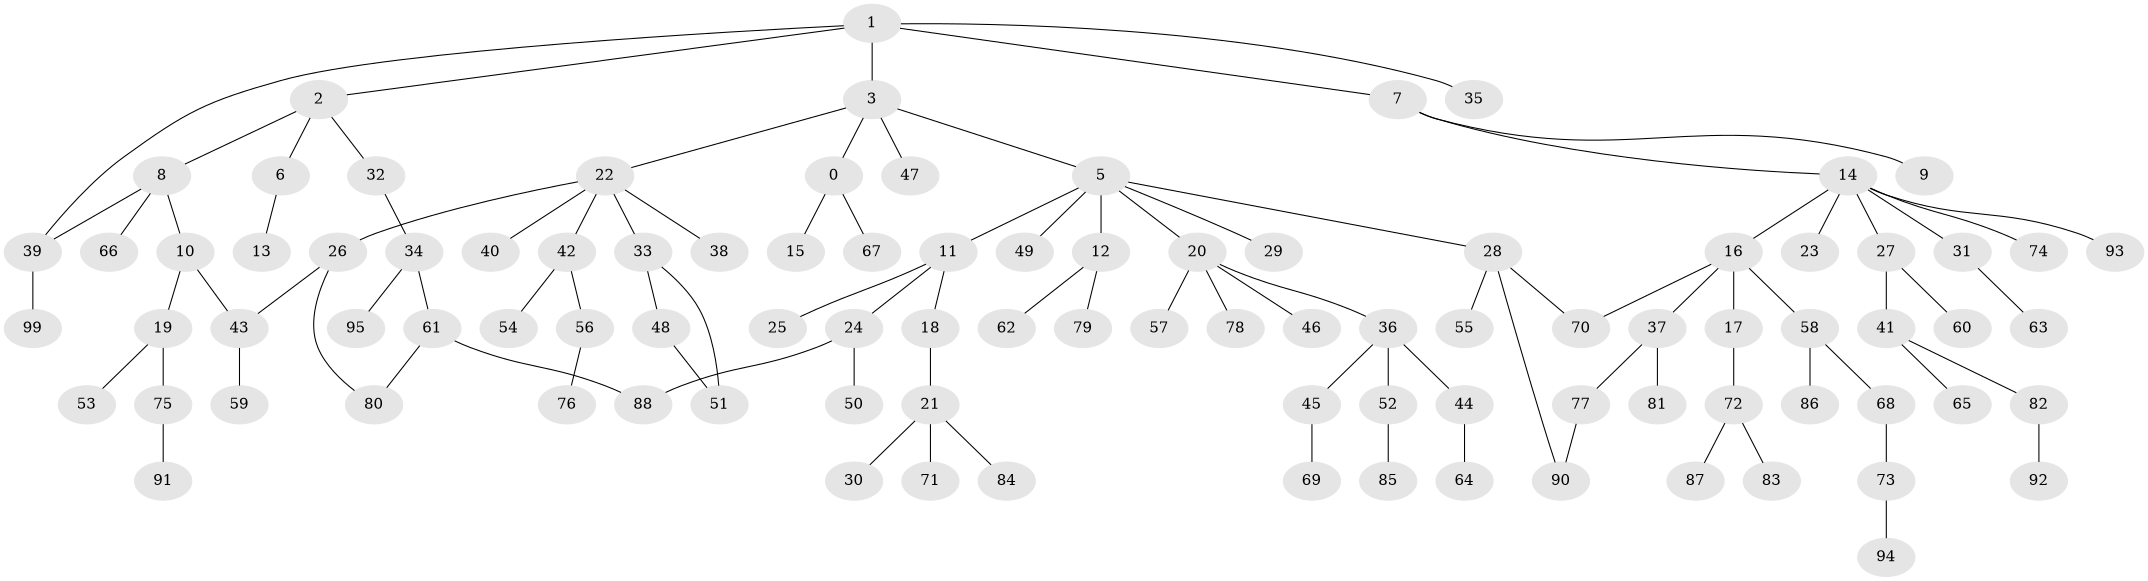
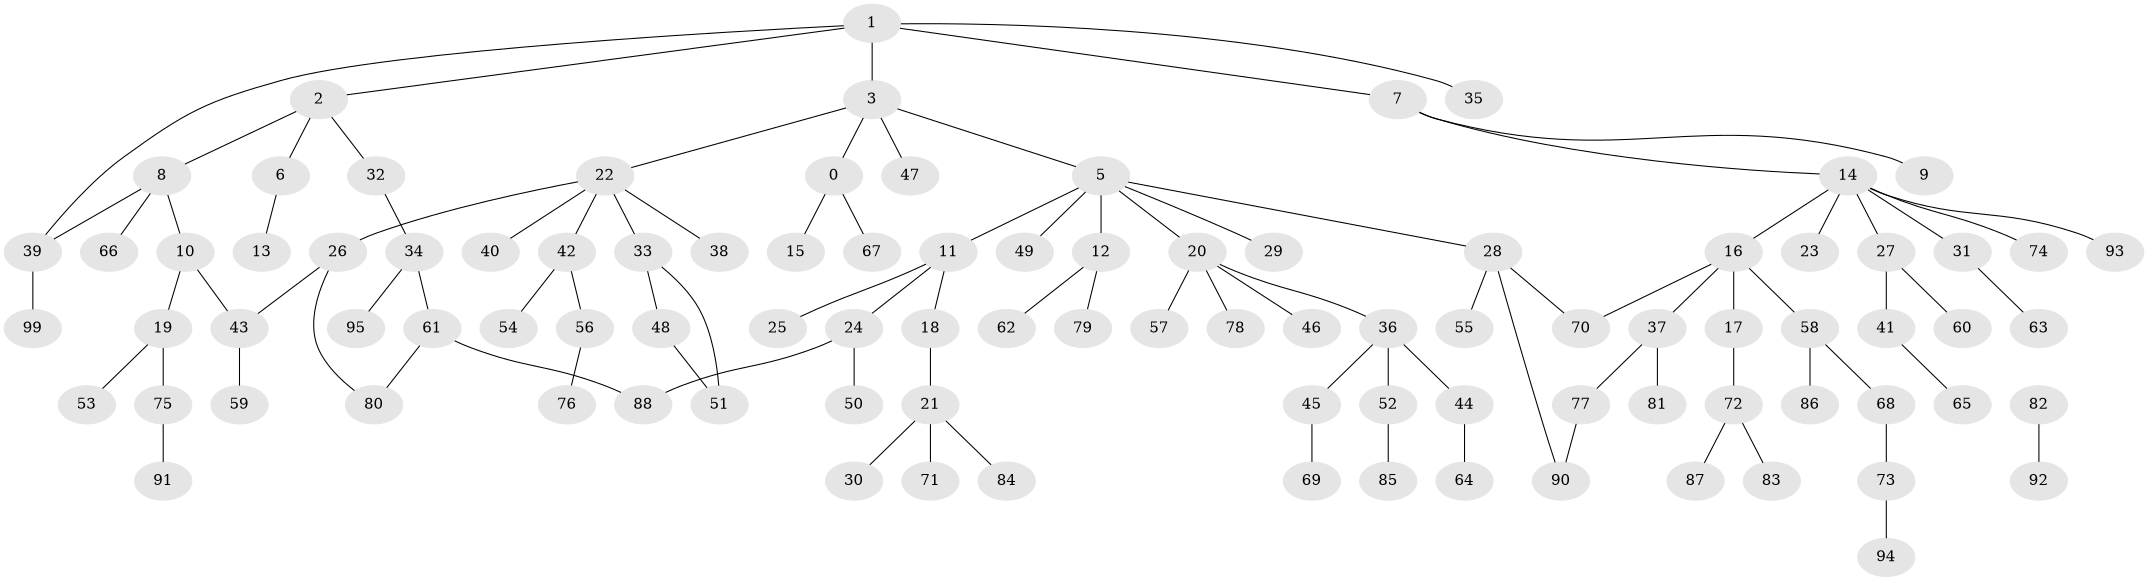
edge "41" -- "82": removed
